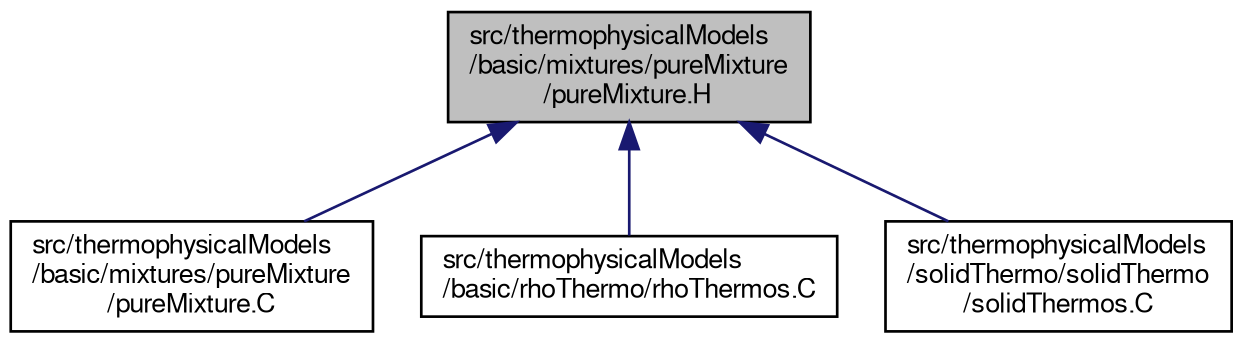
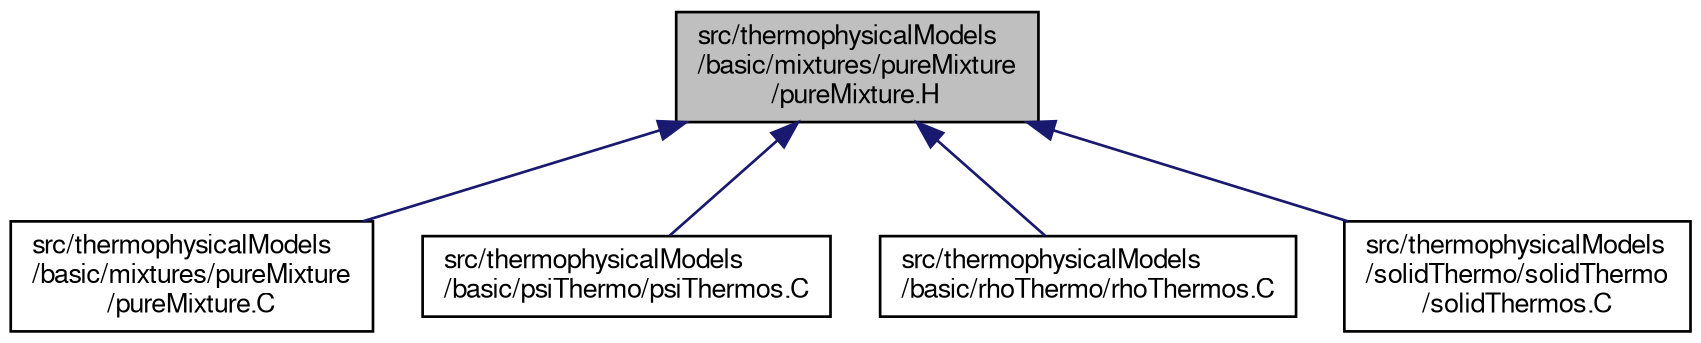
node "src/thermophysicalModels /basic/psiThermo/psiThermos.C": added
